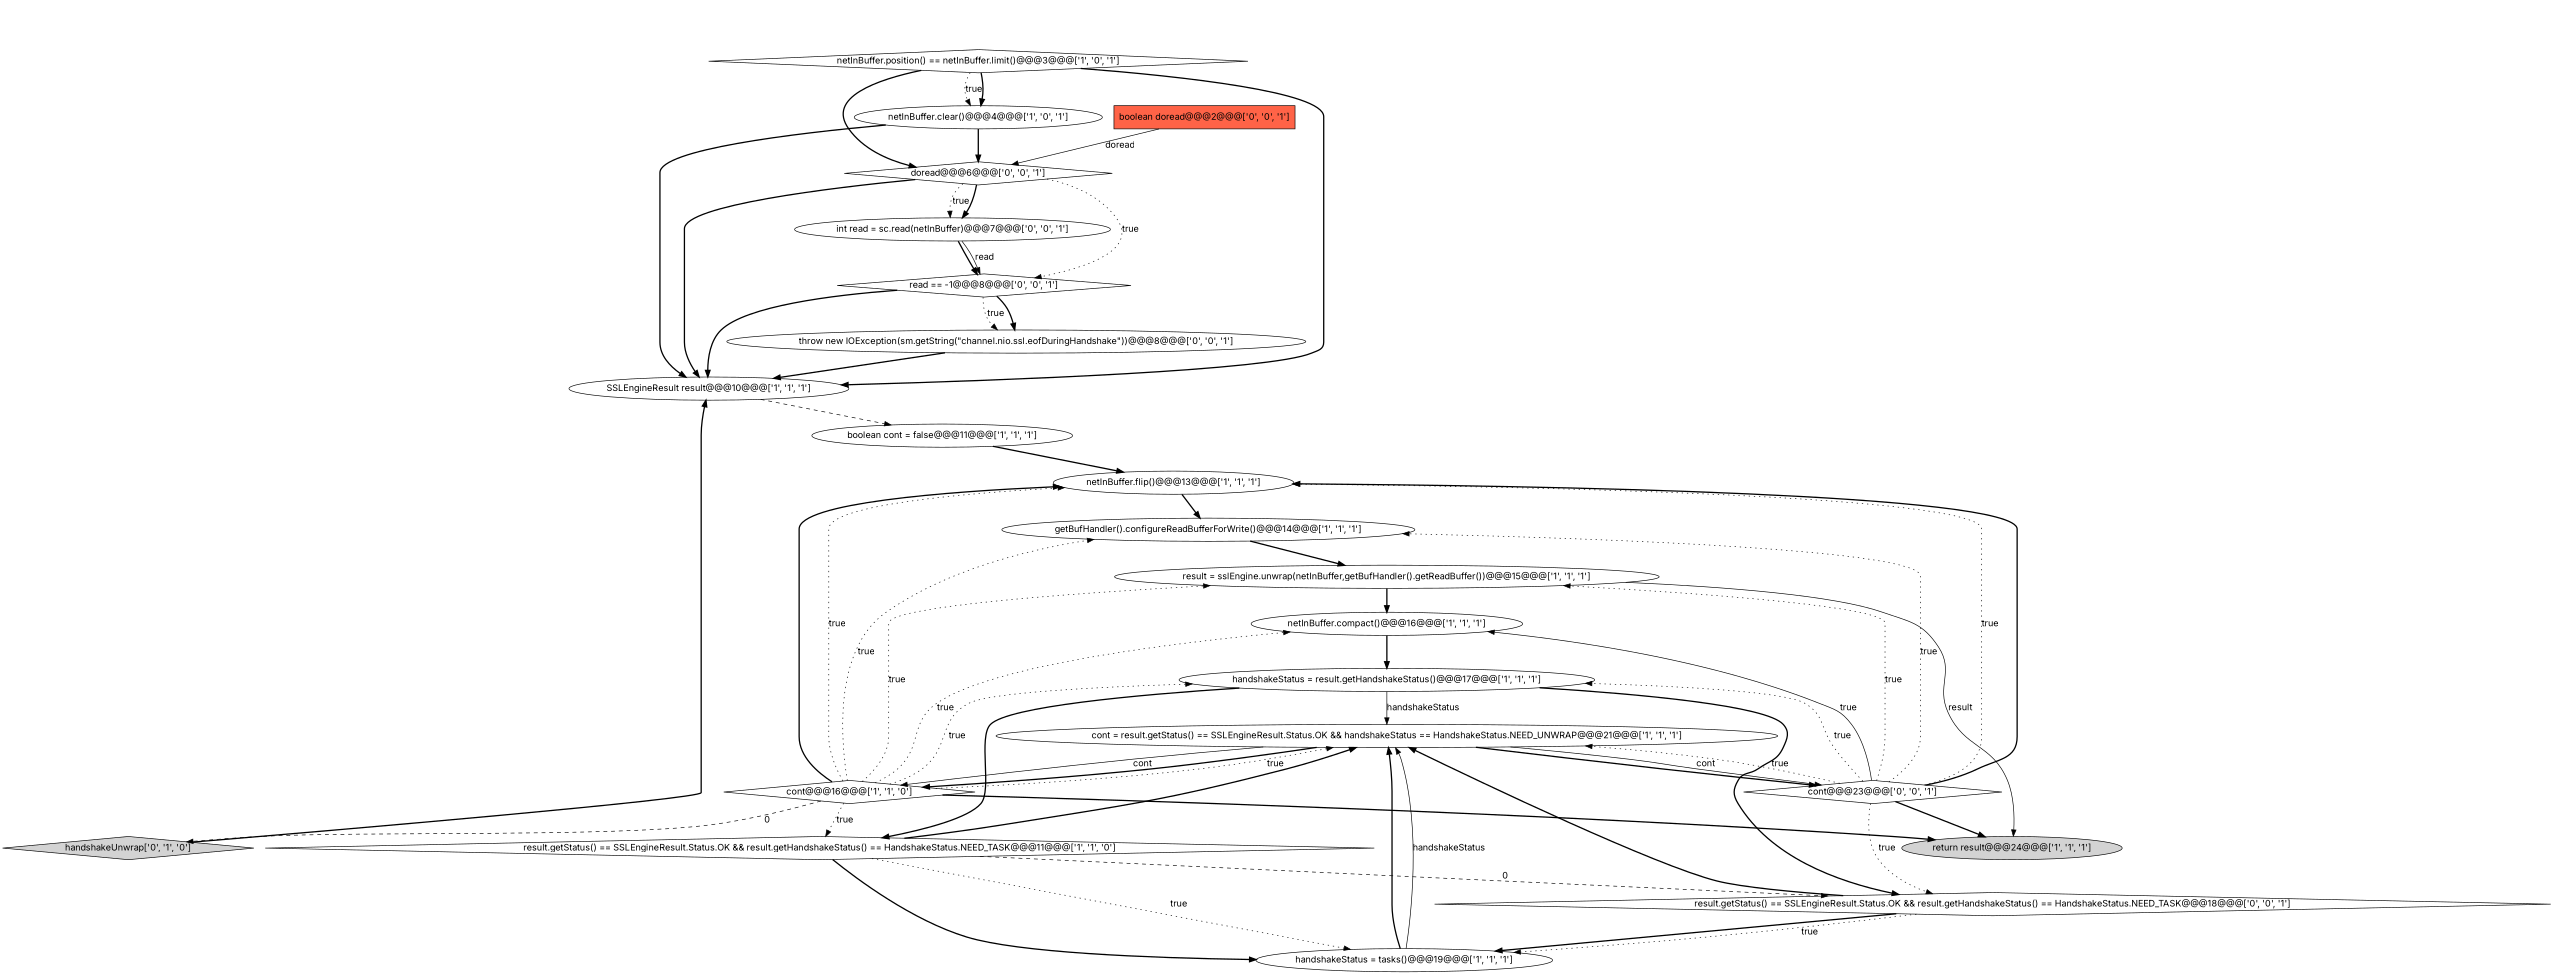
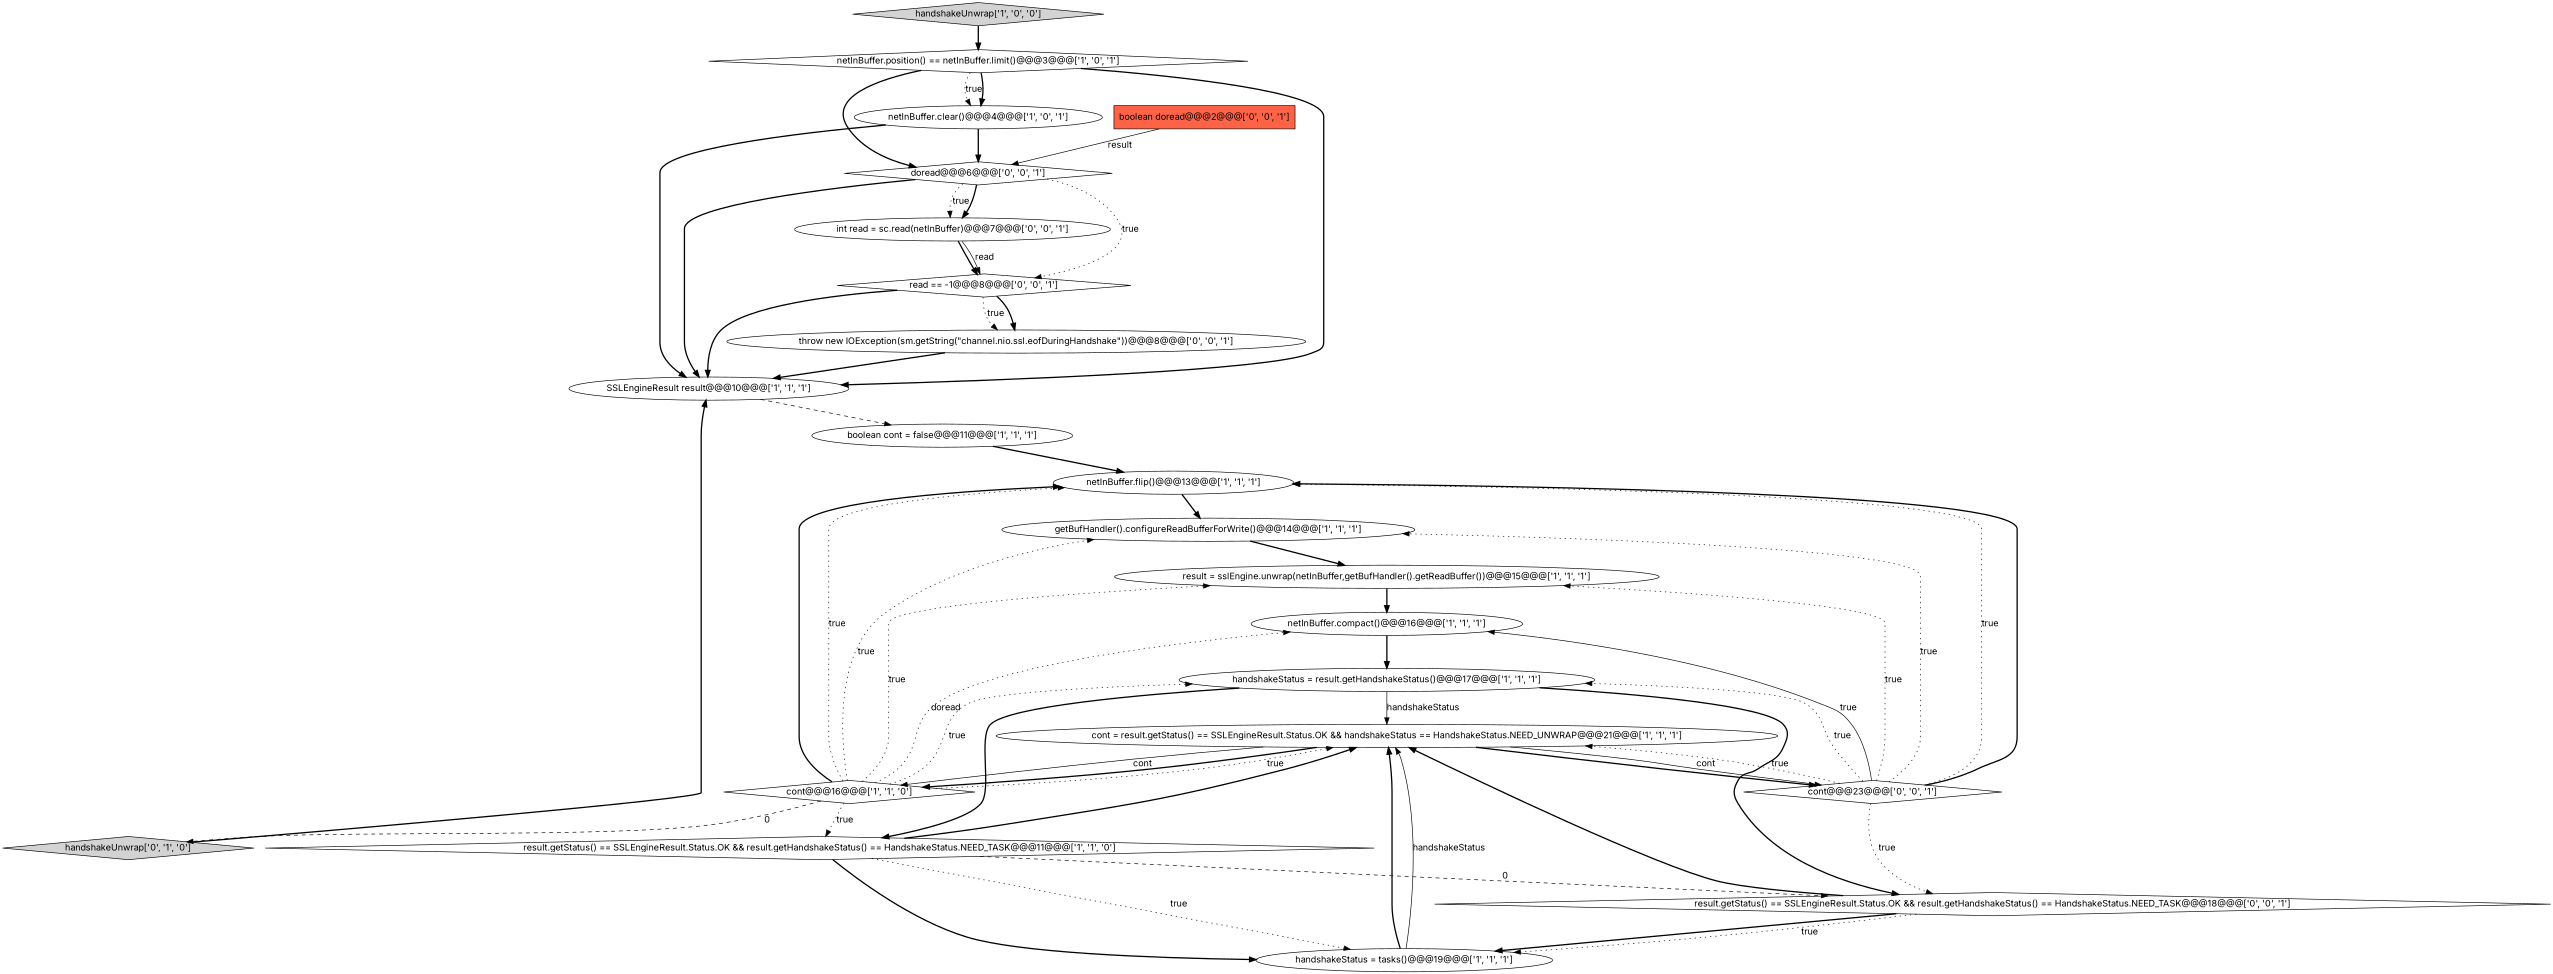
node "handshakeUnwrap['1', '0', '0']": added
edge "boolean doread@@@2@@@['0', '0', '1']" -> "doread@@@6@@@['0', '0', '1']": label "doread" -> "result"
edge "cont@@@16@@@['1', '1', '0']" -> "netInBuffer.compact()@@@16@@@['1', '1', '1']": label "true" -> "doread"
node "return result@@@24@@@['1', '1', '1']": removed
